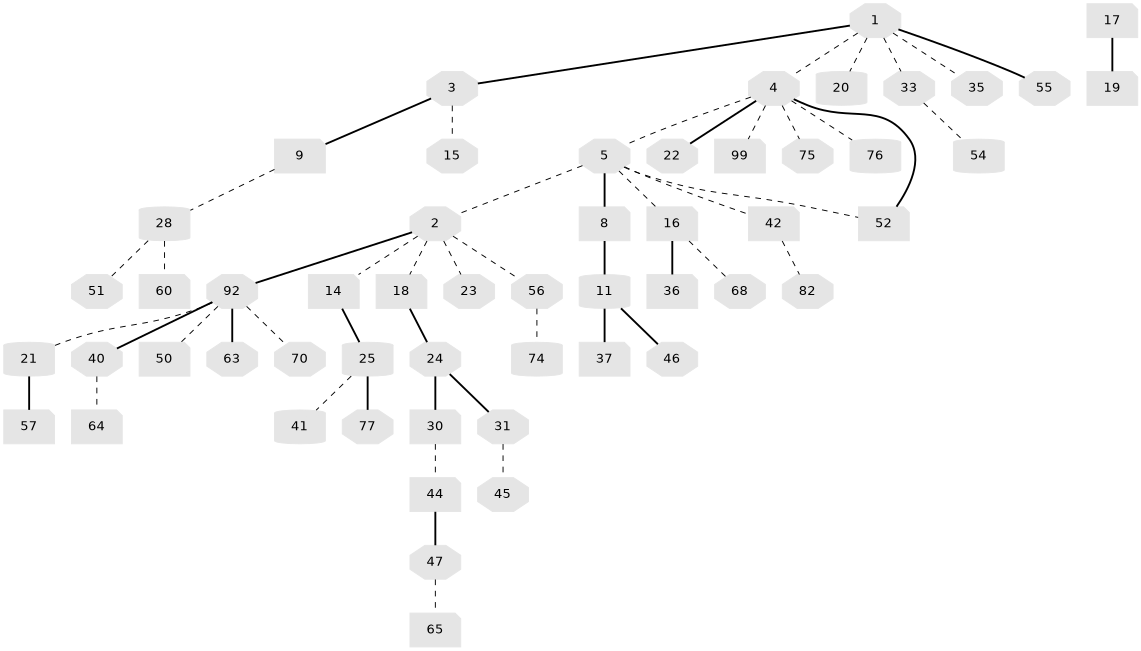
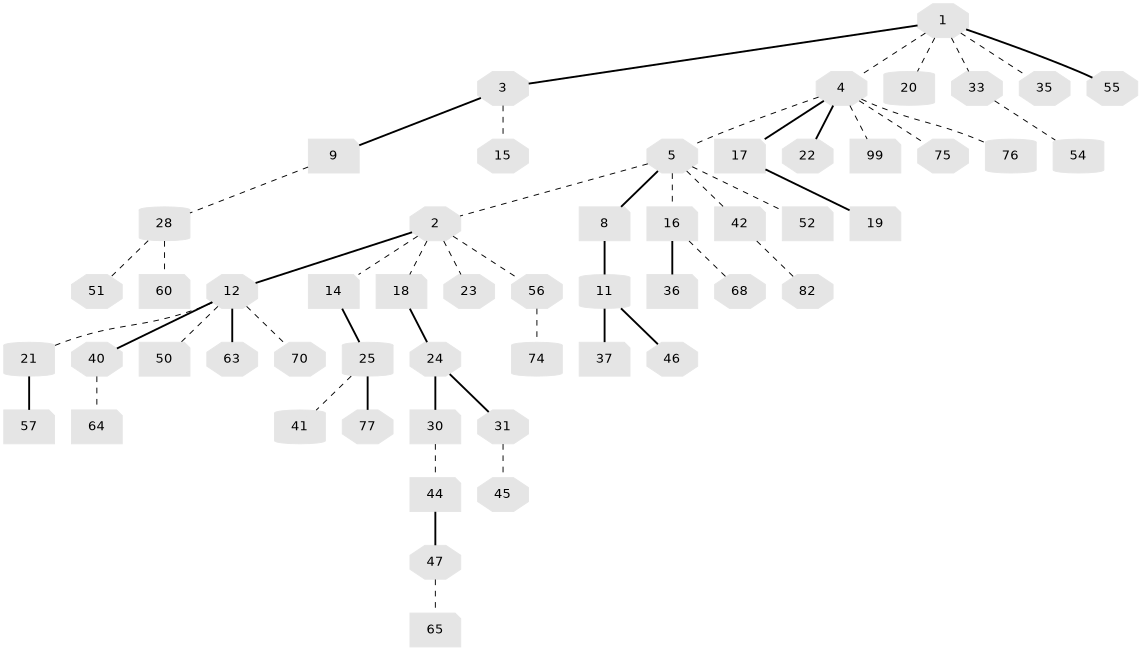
edge "4" -- "52": now "4" -- "17"
node "92": label "92" -> "12"
